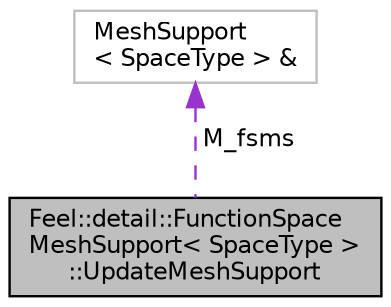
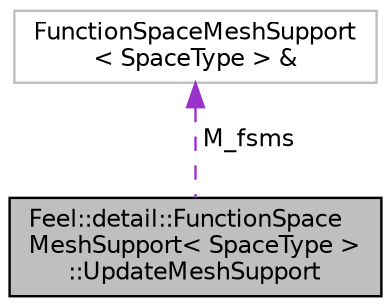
node "MeshSupport < SpaceType > &": label "MeshSupport < SpaceType > &" -> "FunctionSpaceMeshSupport < SpaceType > &"
